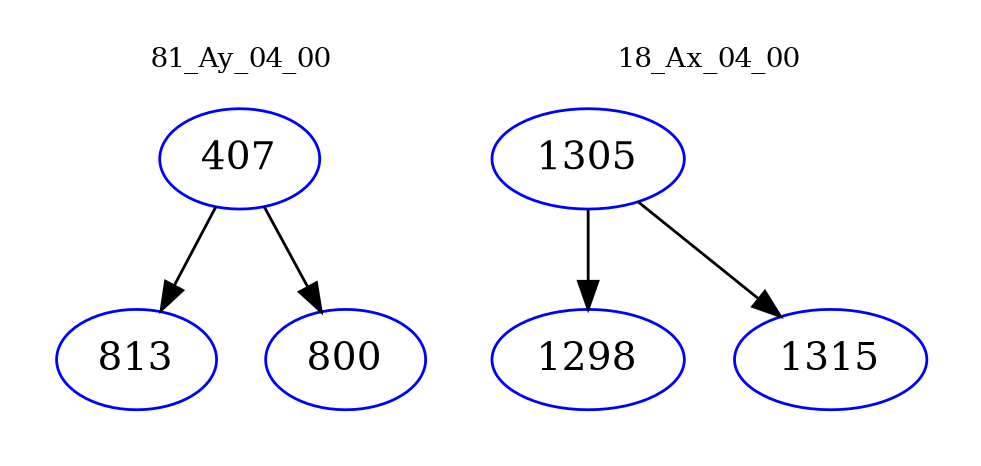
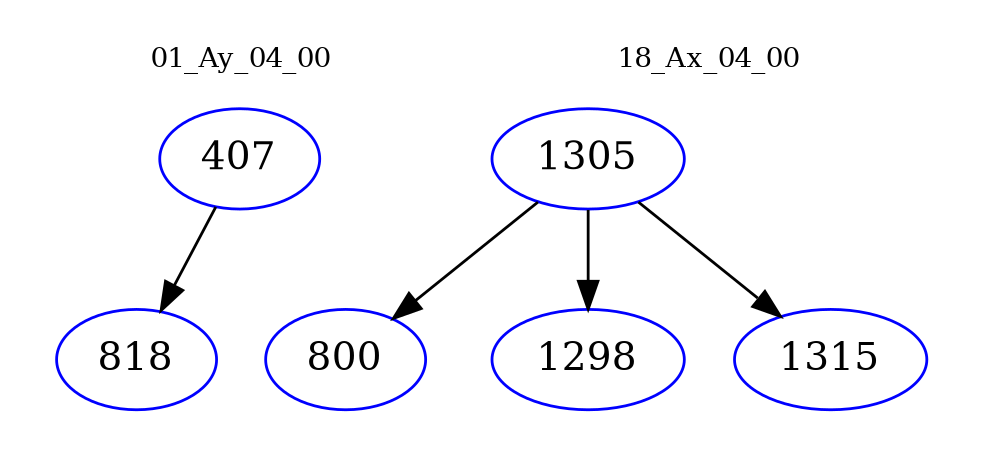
cluster "81_Ay_04_00": label "81_Ay_04_00" -> "01_Ay_04_00"
edge "407" -> "800": now "1305" -> "800"
node "813": label "813" -> "818"
